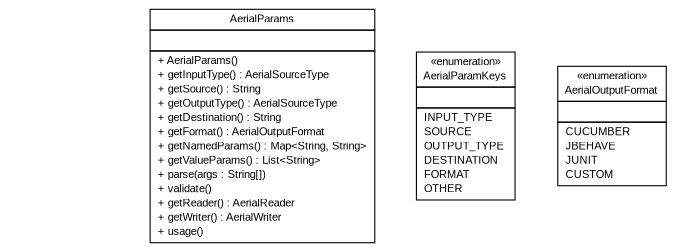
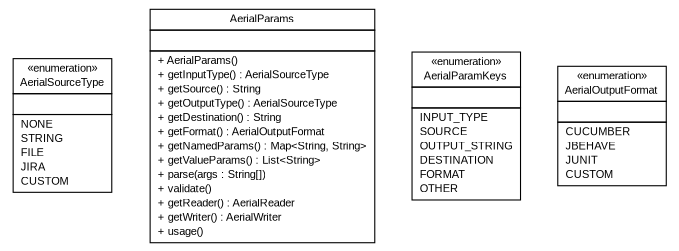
node "AerialSourceType": added
node "AerialParamKeys": text "OUTPUT_TYPE" -> "OUTPUT_STRING"
